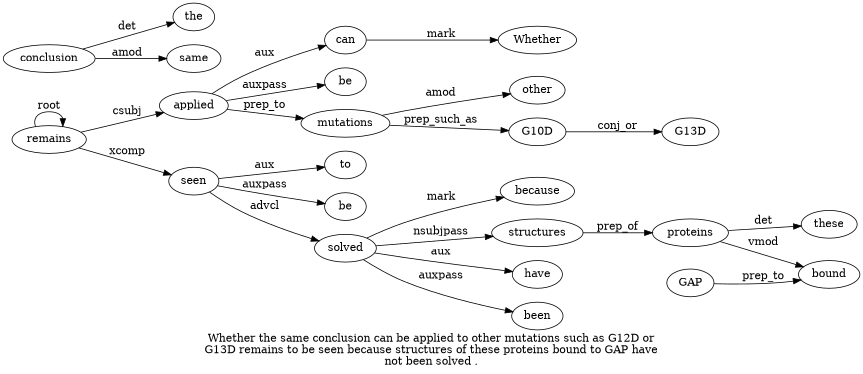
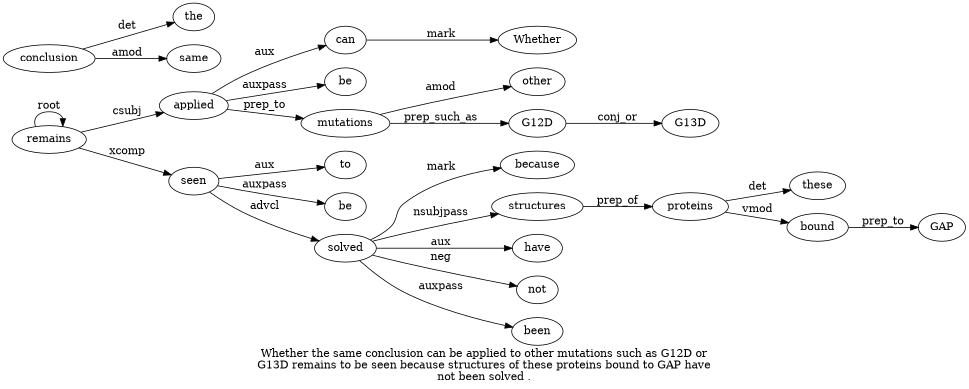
node "G10D": label "G10D" -> "G12D"
edge "GAP" -> "bound": reversed
node "not": added
